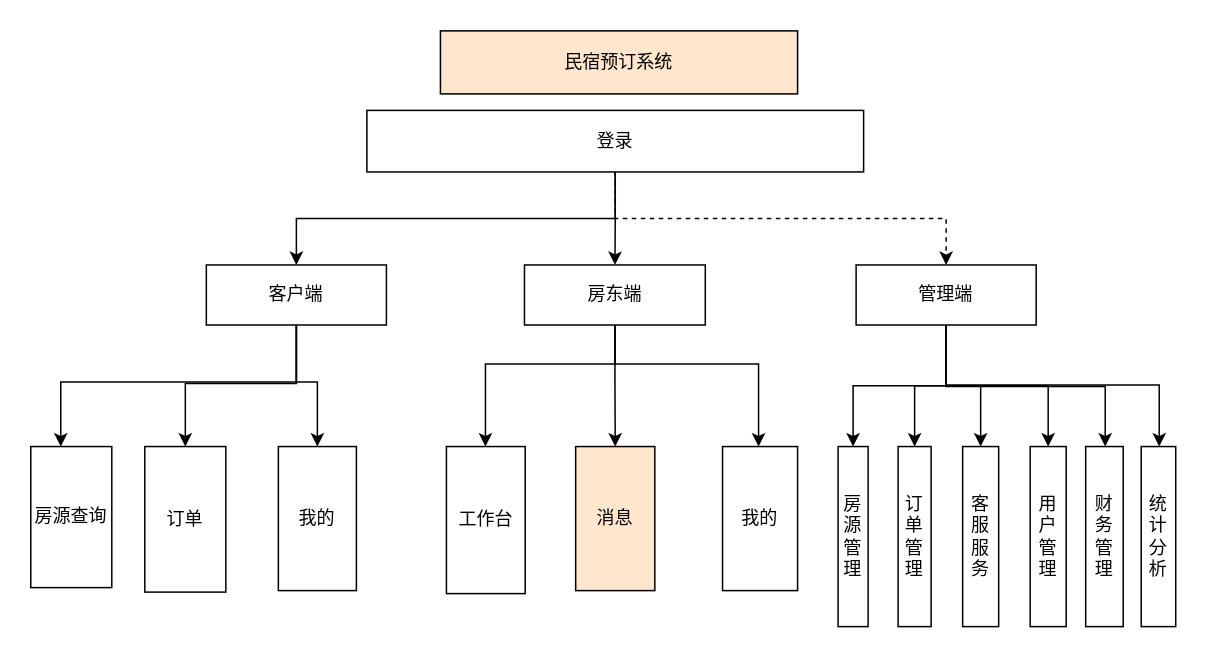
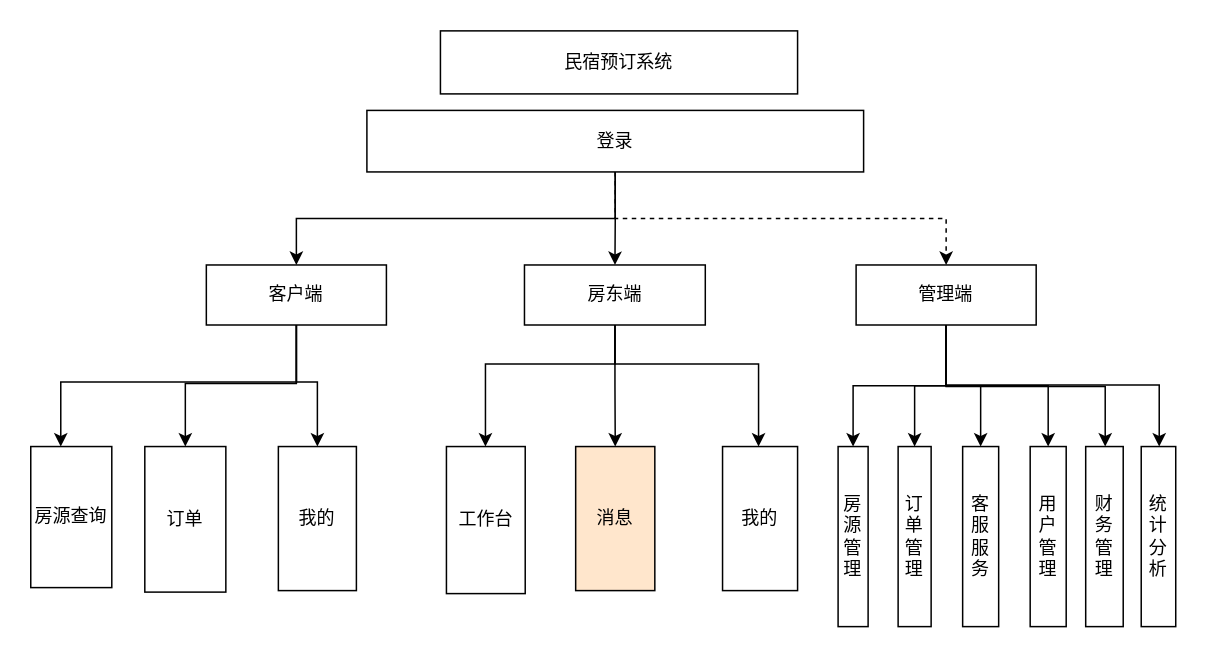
node "民宿预订系统": fillcolor #ffe6cc -> #ffffff
